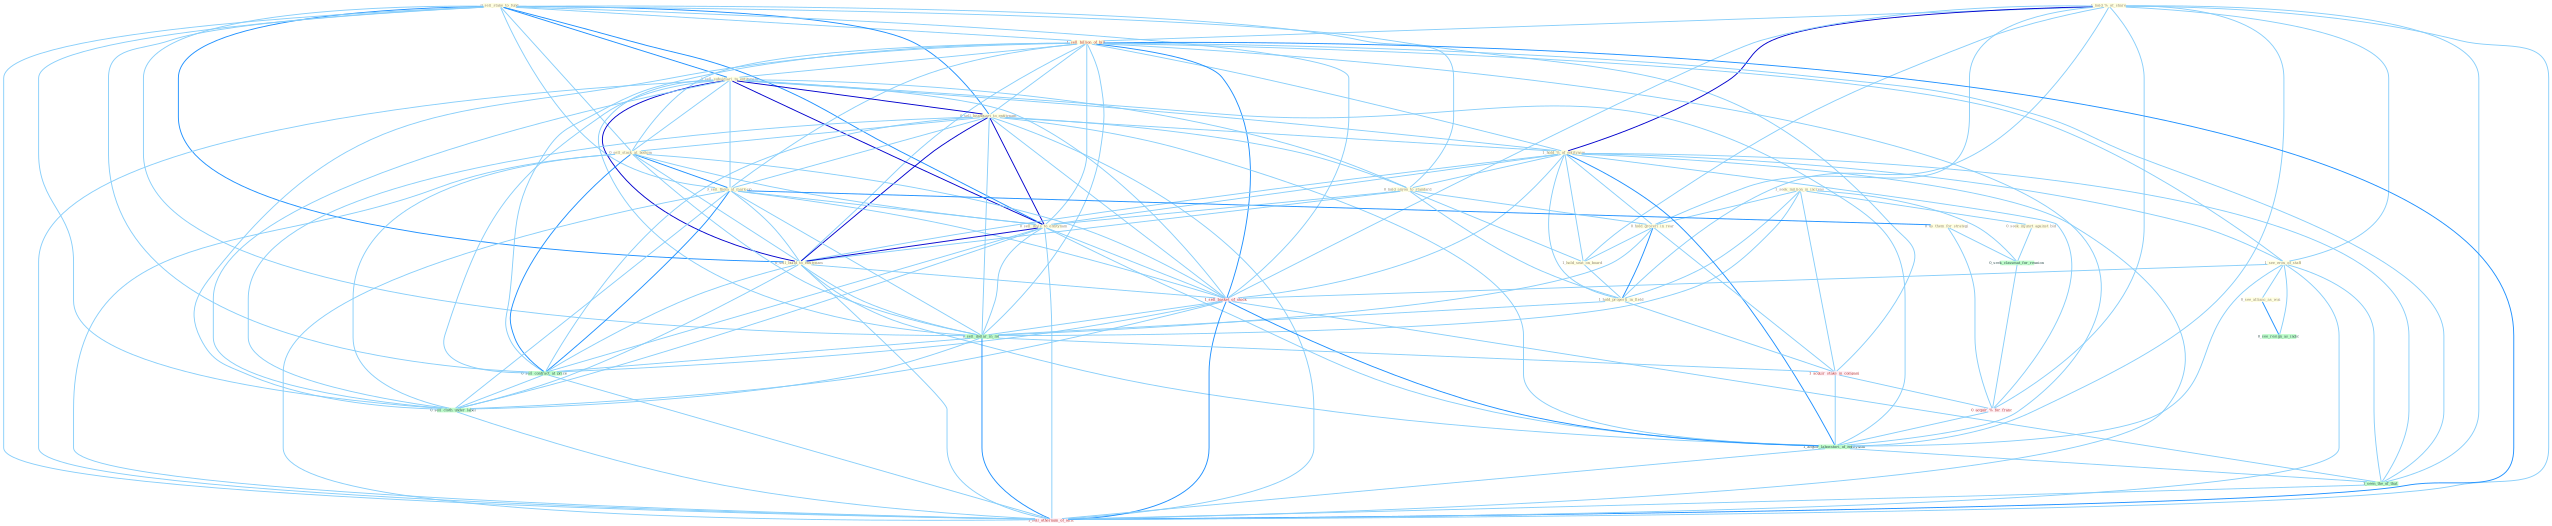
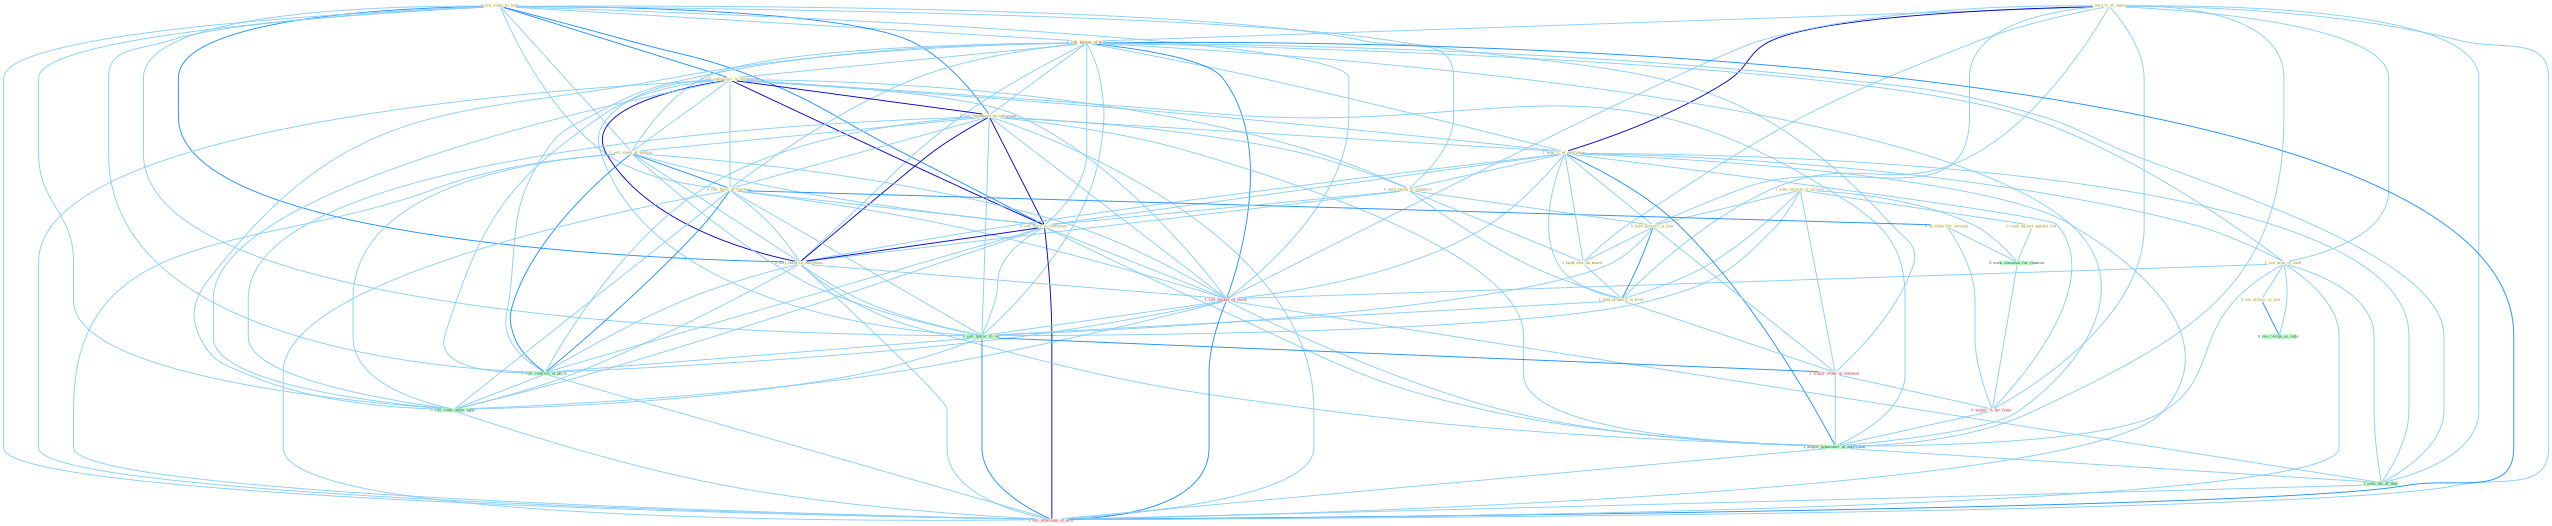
edge "0_sell_dollar_in_lot" -- "1_acquir_stake_in_compani": color #87cefa -> #1e90ff
edge "0_sell_divis_to_entitynam" -- "1_sell_othernum_of_offic": color #87cefa -> #0000cd
edge "1_sell_basket_of_stock" -- "1_acquir_laboratori_of_entitynam": color #1e90ff -> #87cefa
